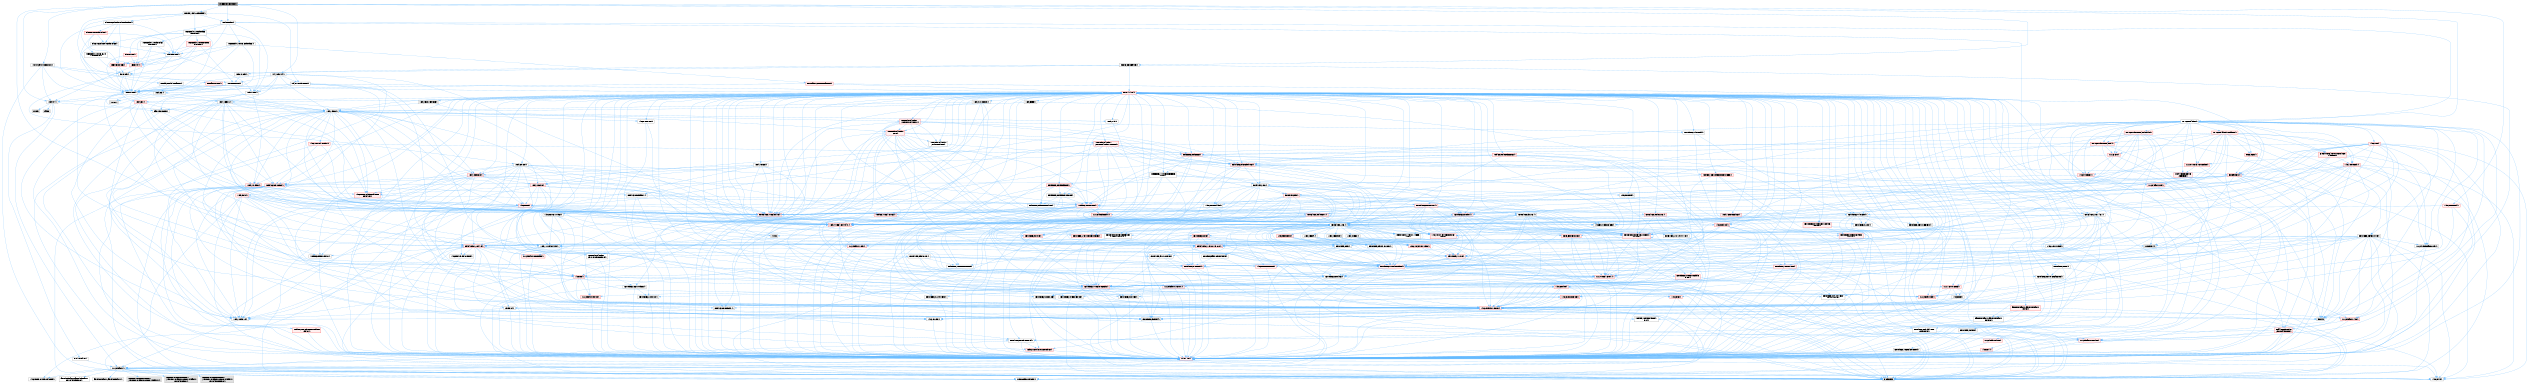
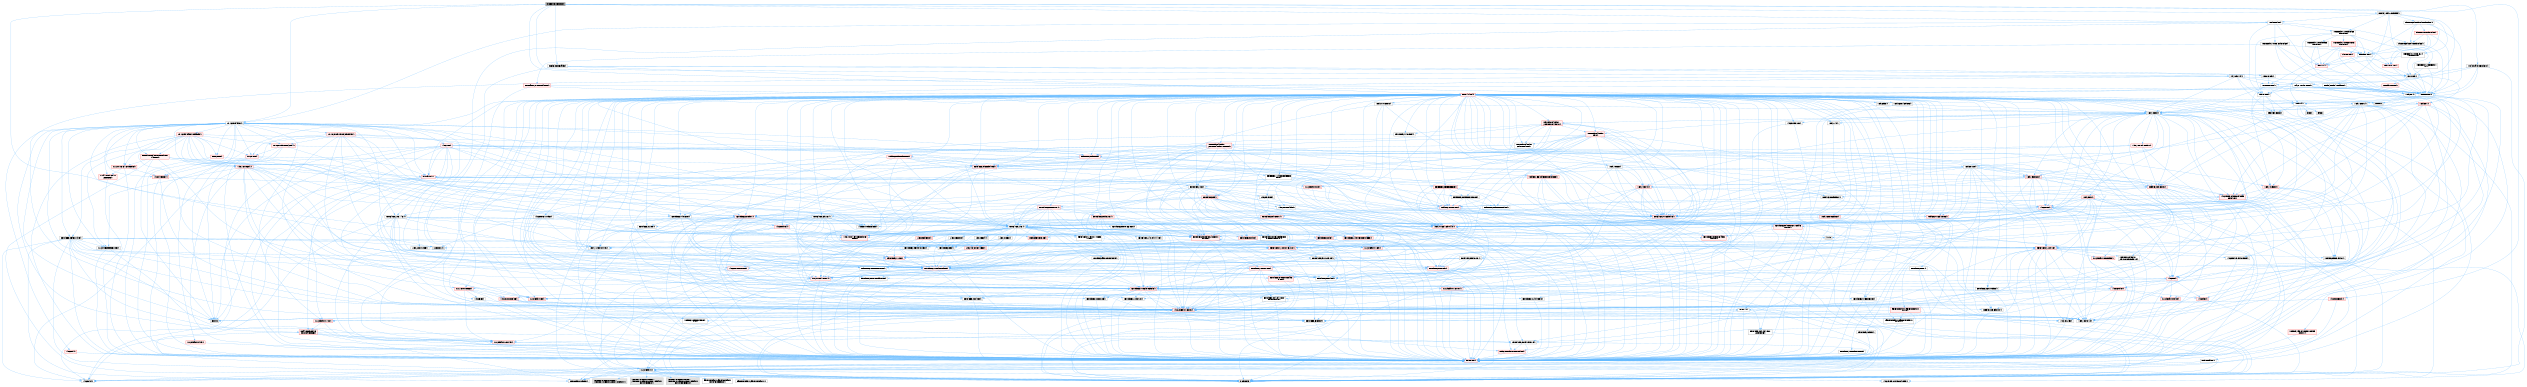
node "Intersection/Intersection Util.h": added
node "HAL/CriticalSection.h": removed
